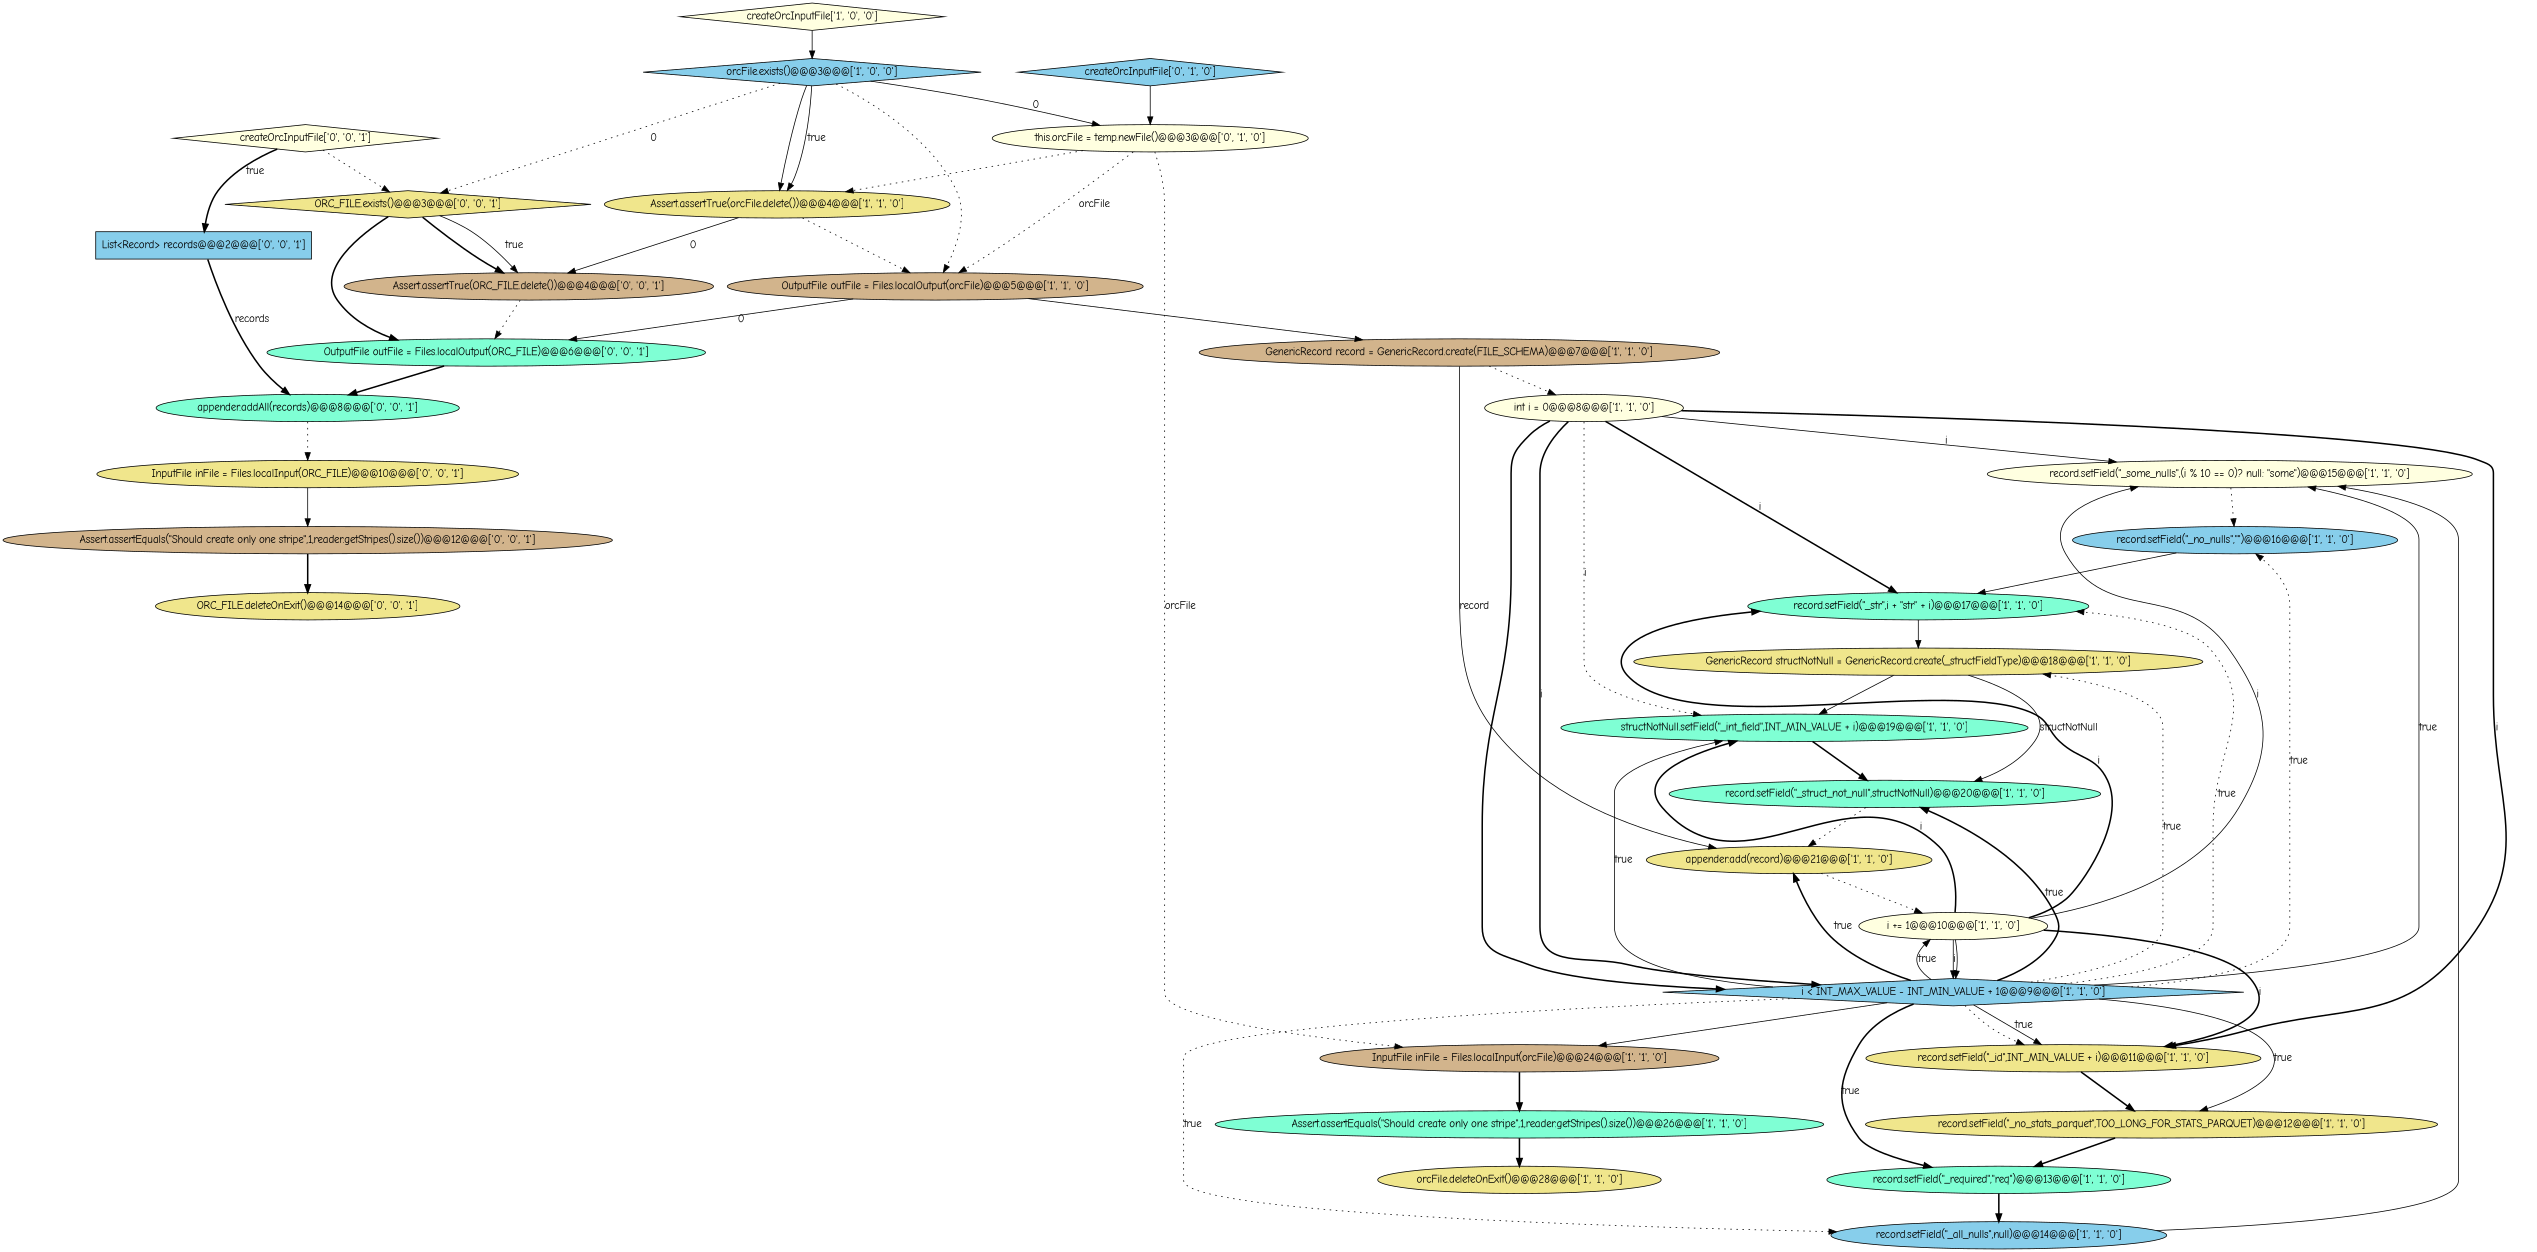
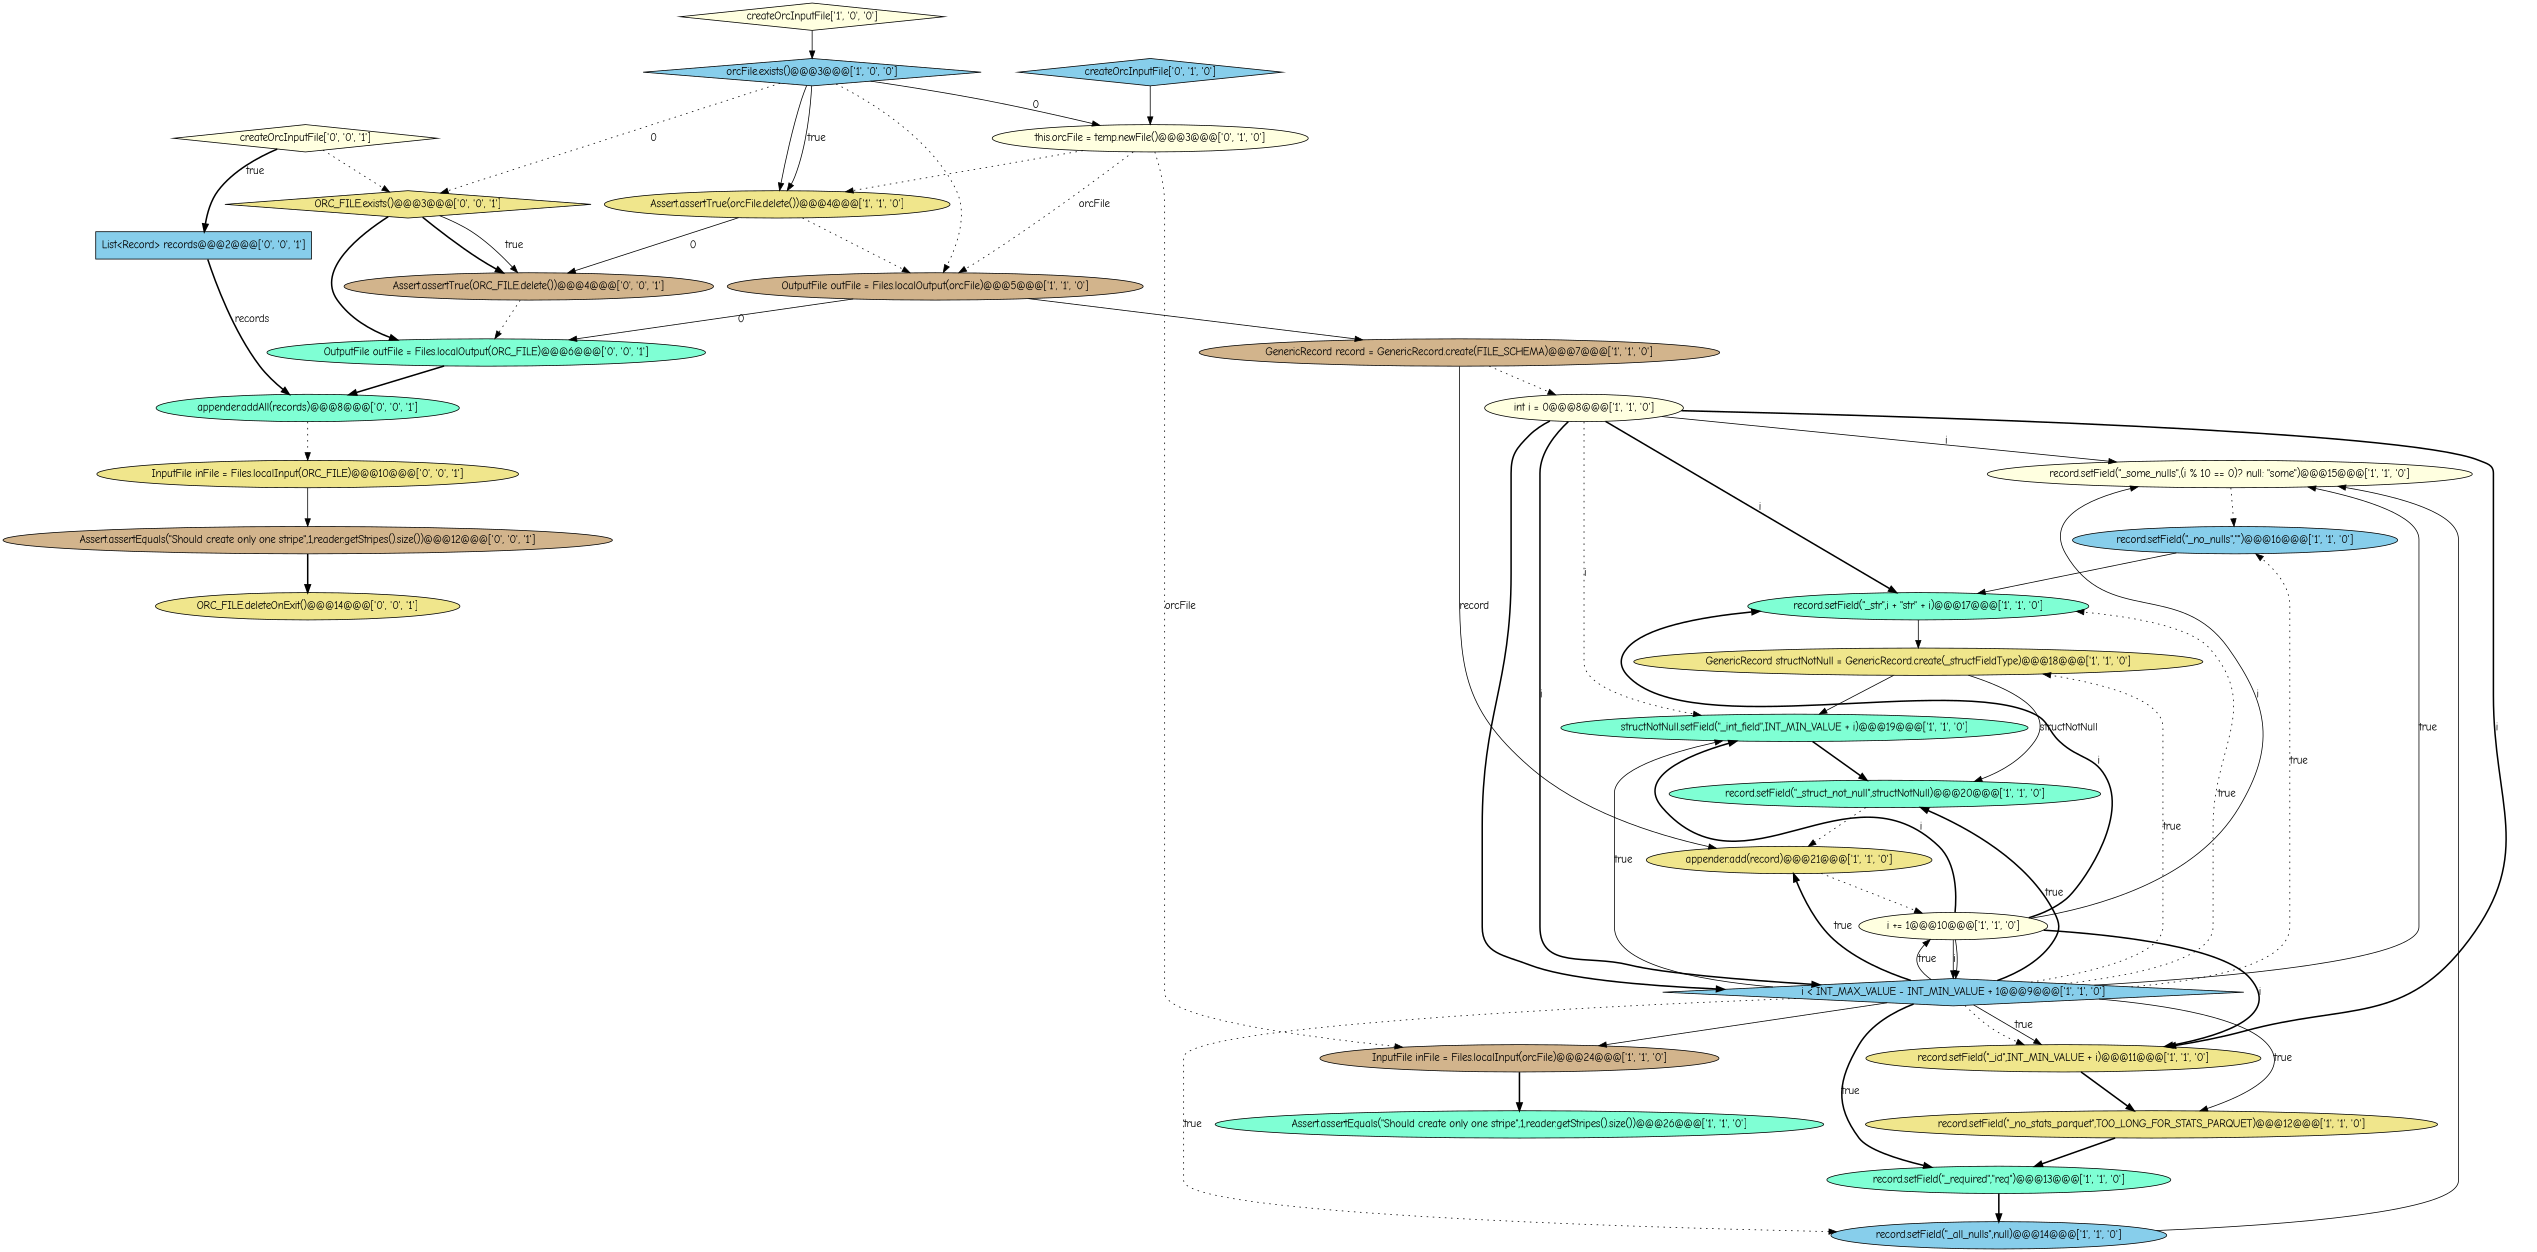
node "orcFile.deleteOnExit()@@@28@@@['1', '1', '0']": removed
